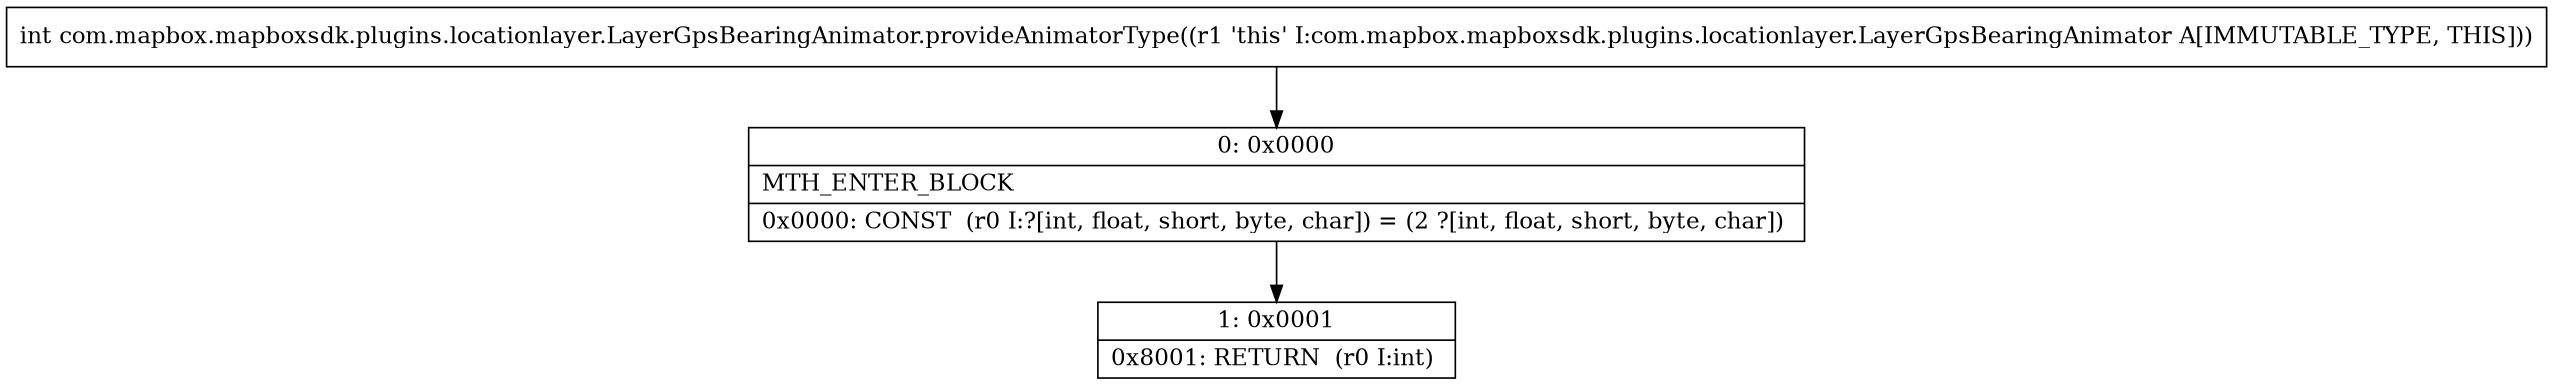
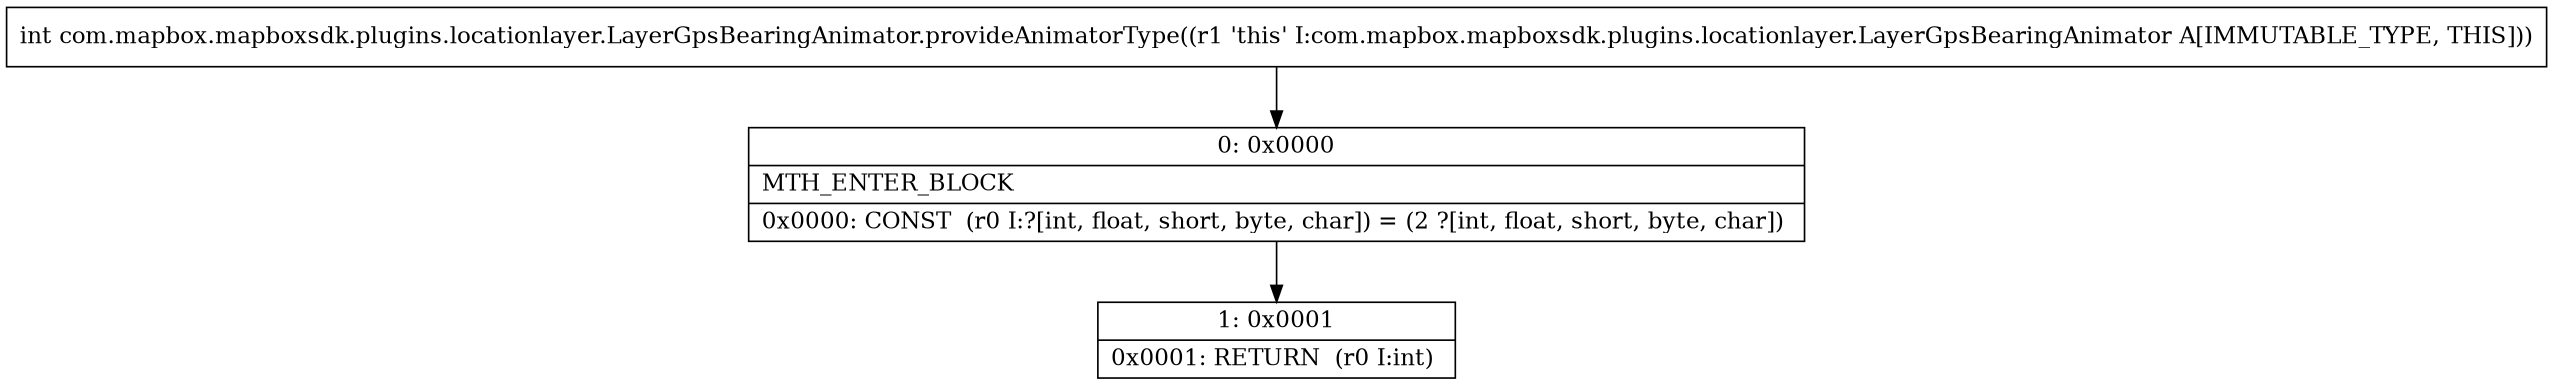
node "1: 0x0001": text "0x8001: RETURN  (r0 I:int)" -> "0x0001: RETURN  (r0 I:int)"
